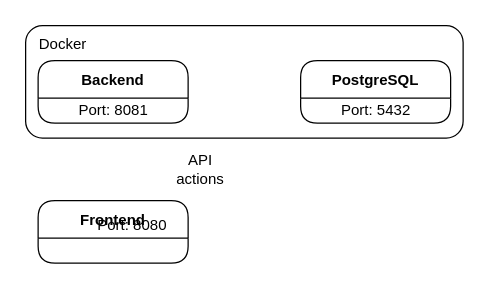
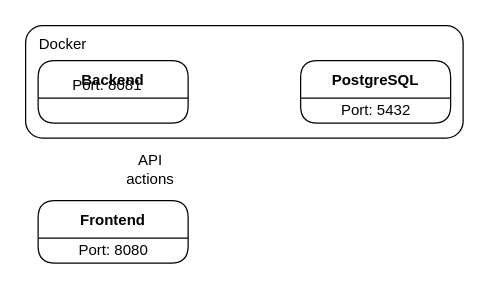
node "Port: 8081": moved (113, 111) -> (107, 86)
node "API actions": moved (201, 169) -> (151, 169)
node "Port: 8080": moved (132, 226) -> (113, 251)
